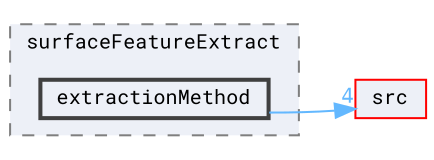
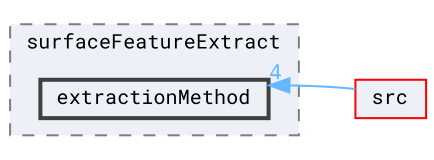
edge "extractionMethod" -> "src": reversed
